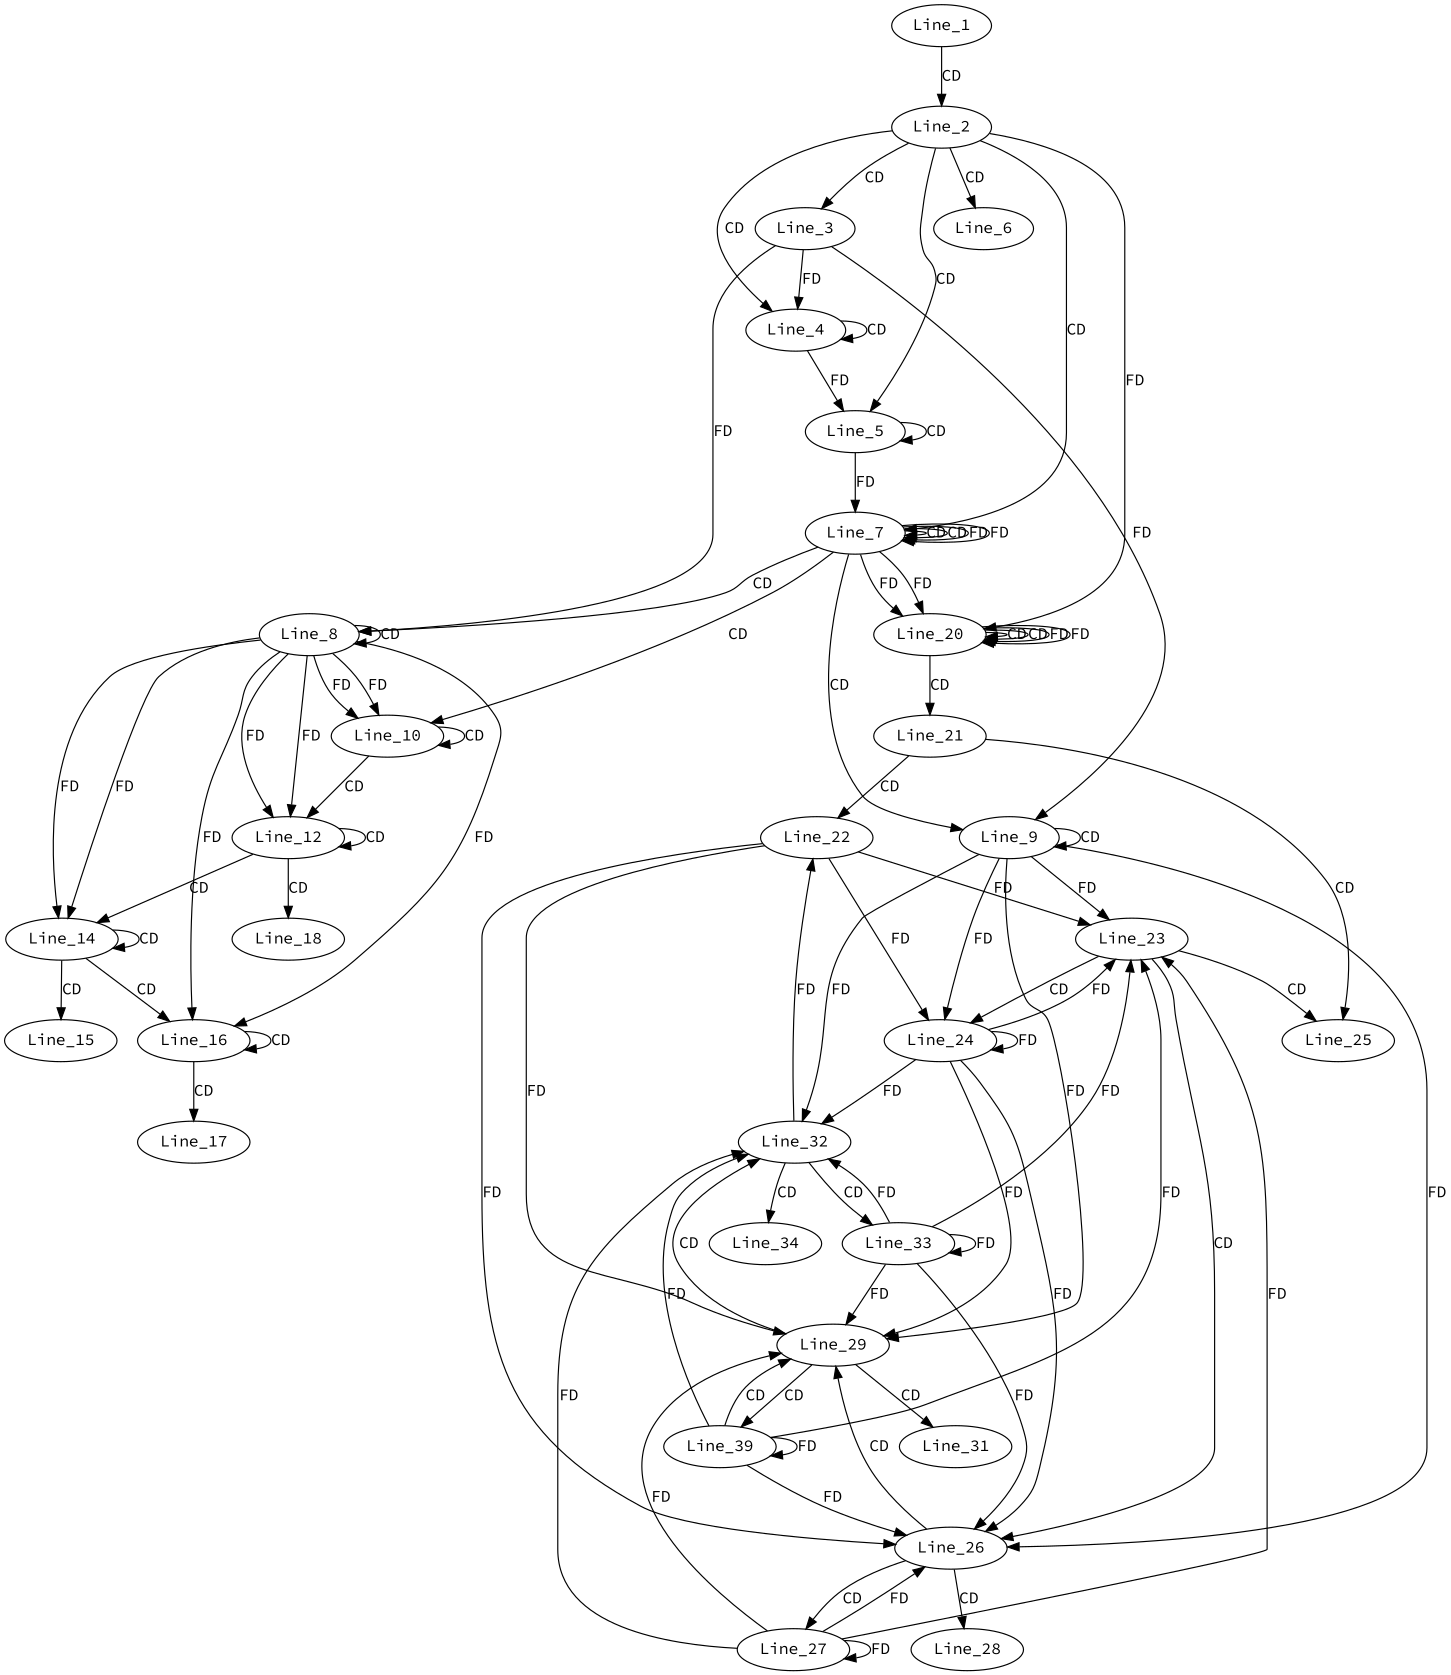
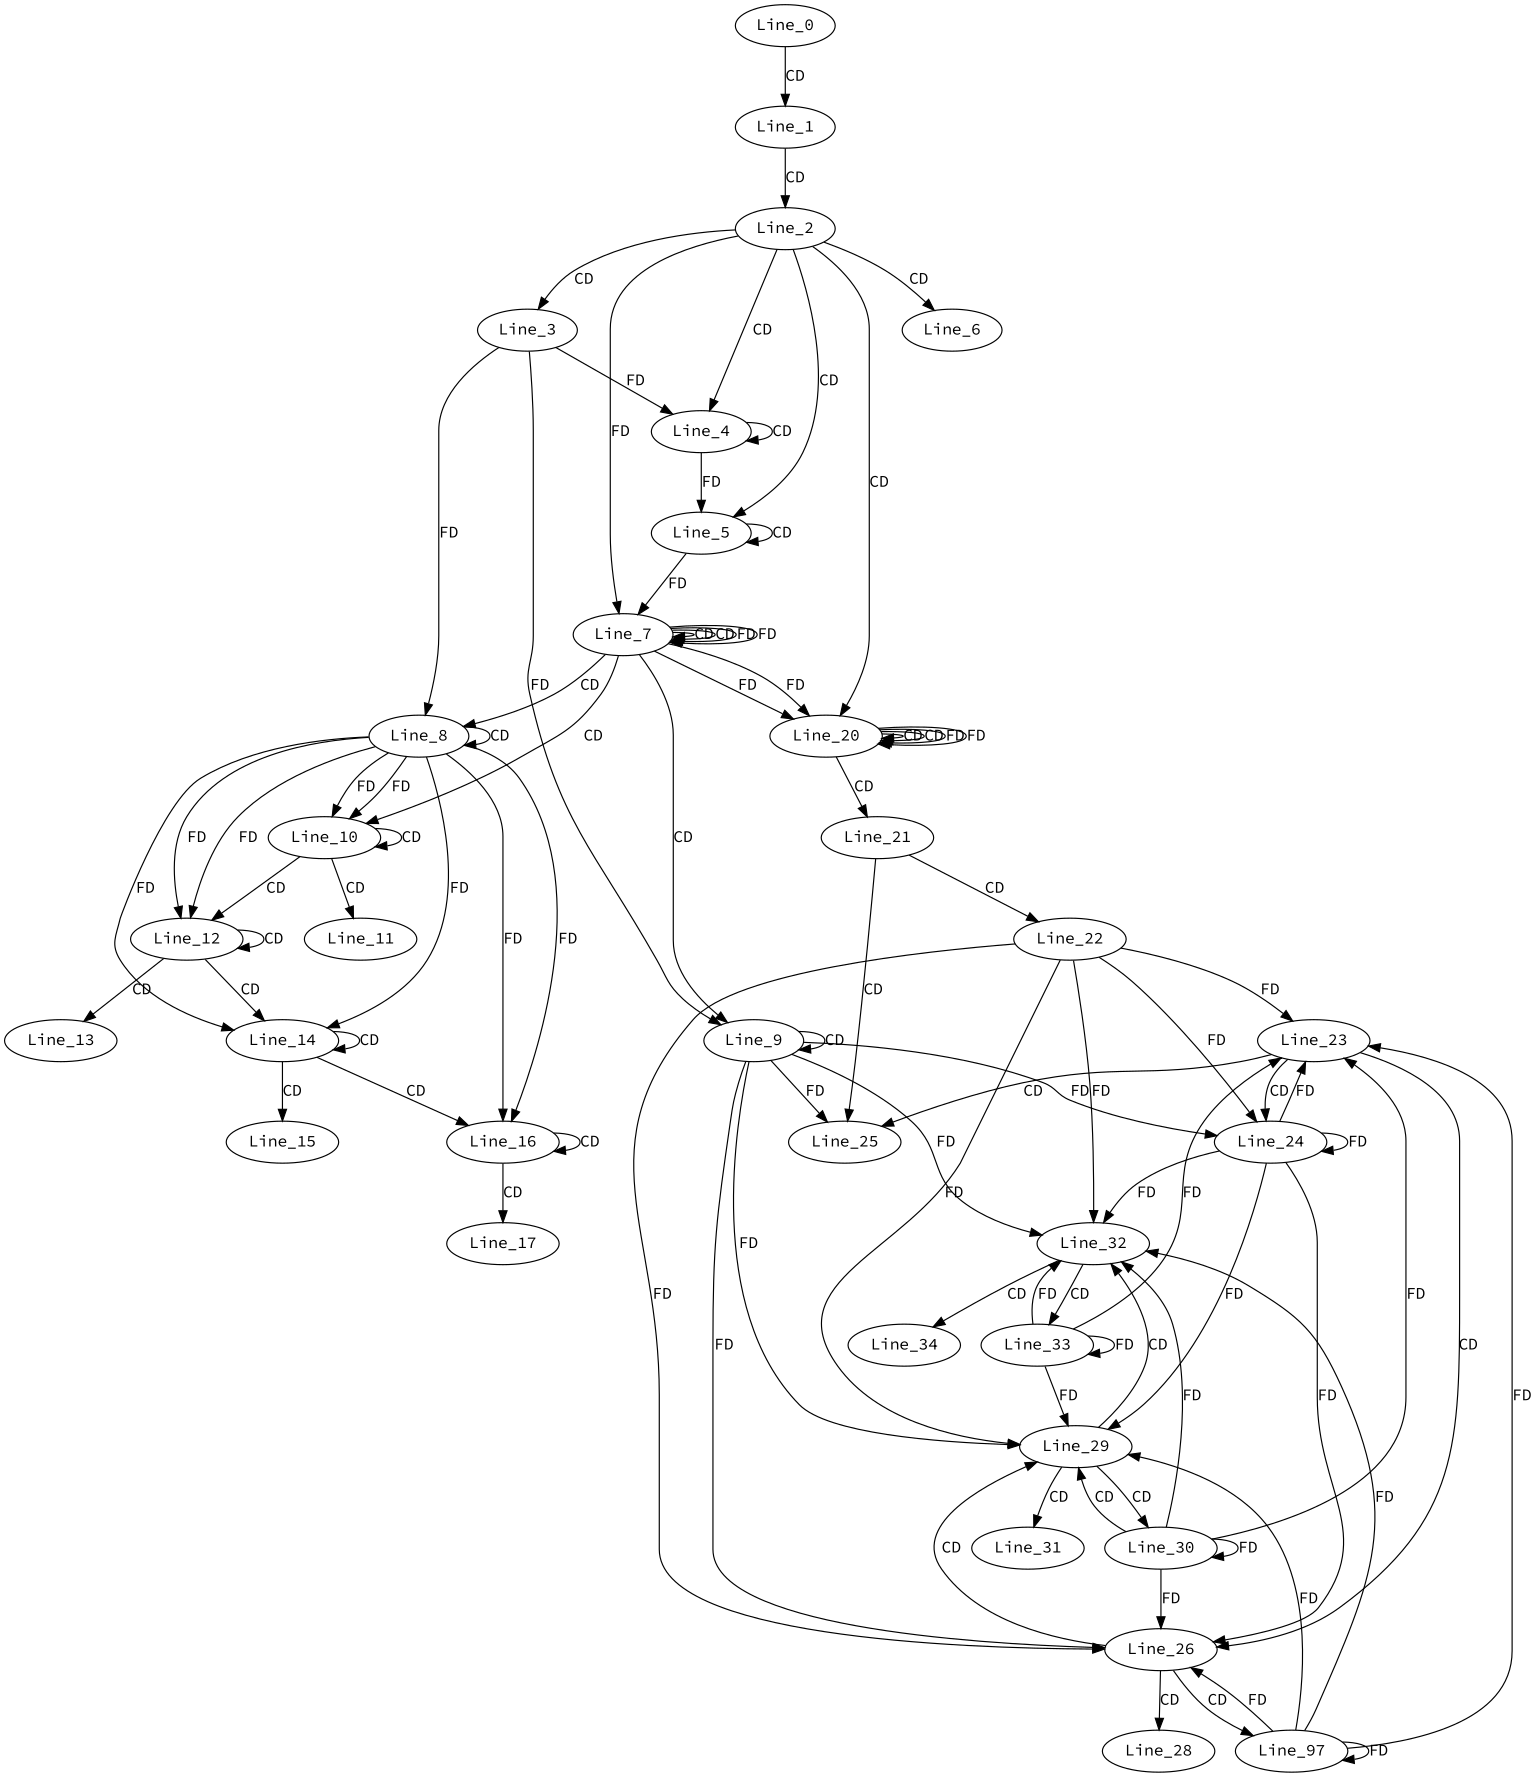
node "Line_0": added
edge "Line_2" -> "Line_7": label "CD" -> "FD"
edge "Line_2" -> "Line_20": label "FD" -> "CD"
edge "Line_9" -> "Line_23": now "Line_9" -> "Line_25"
node "Line_18": label "Line_18" -> "Line_13"
node "Line_11": added
edge "Line_32" -> "Line_22": reversed
edge "Line_33" -> "Line_26": removed, label "FD"
node "Line_39": label "Line_39" -> "Line_30"
node "Line_27": label "Line_27" -> "Line_97"
